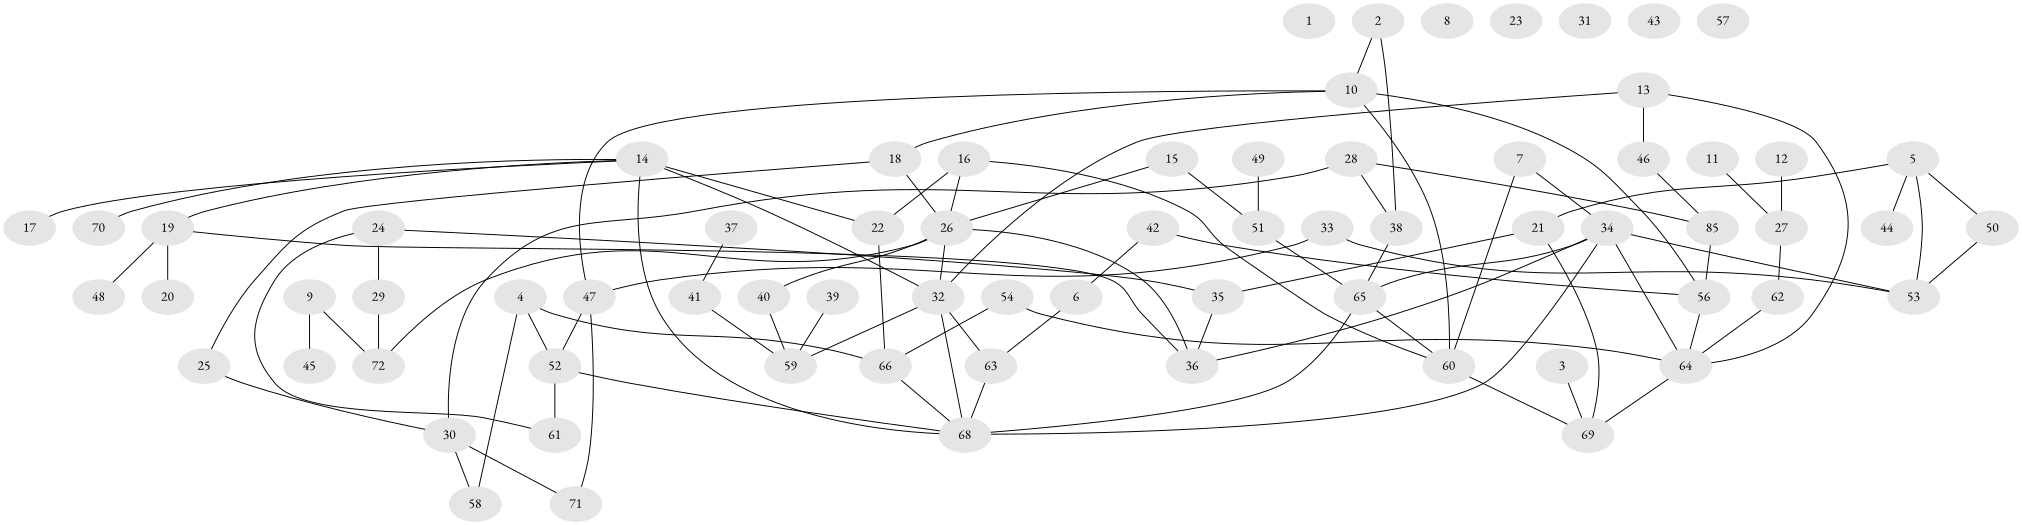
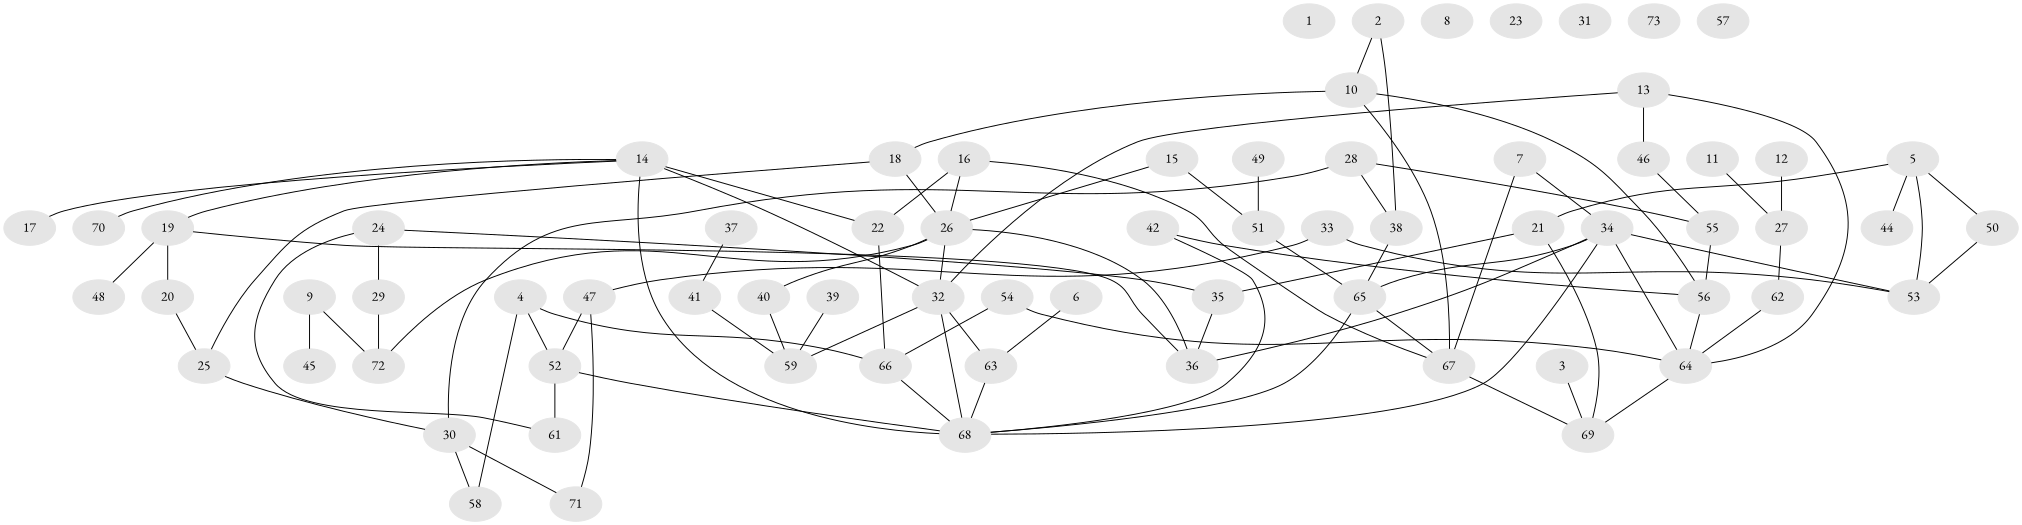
node "43": label "43" -> "73"
edge "10" -- "47": removed
node "85": label "85" -> "55"
edge "42" -- "6": now "42" -- "68"
edge "20" -- "25": added
node "60": label "60" -> "67"
